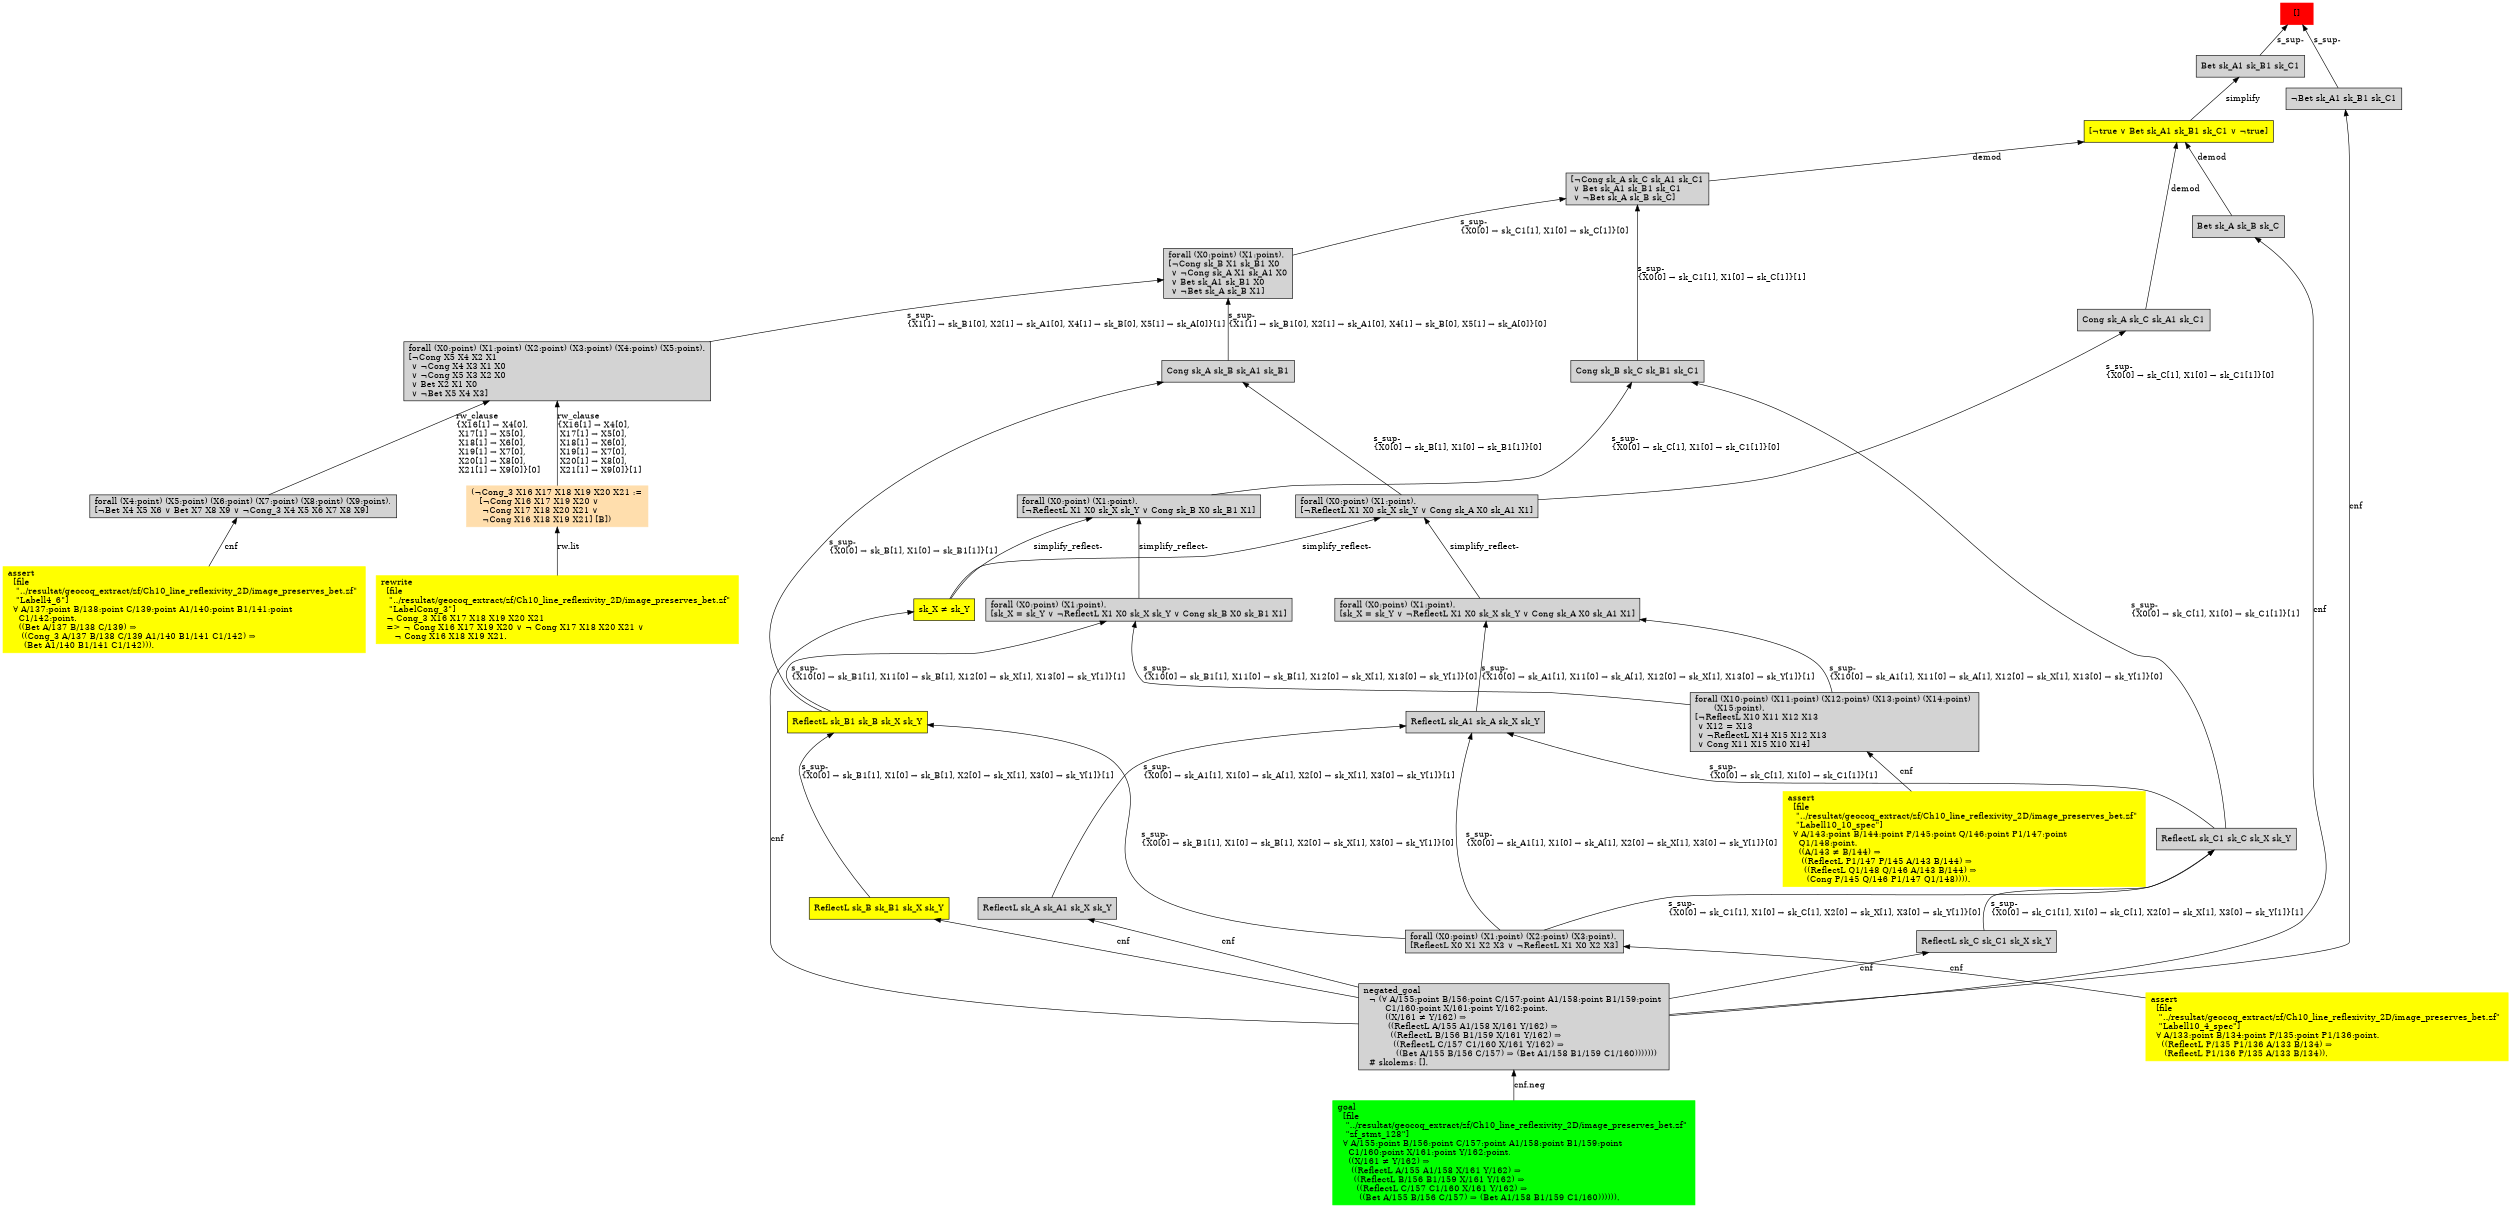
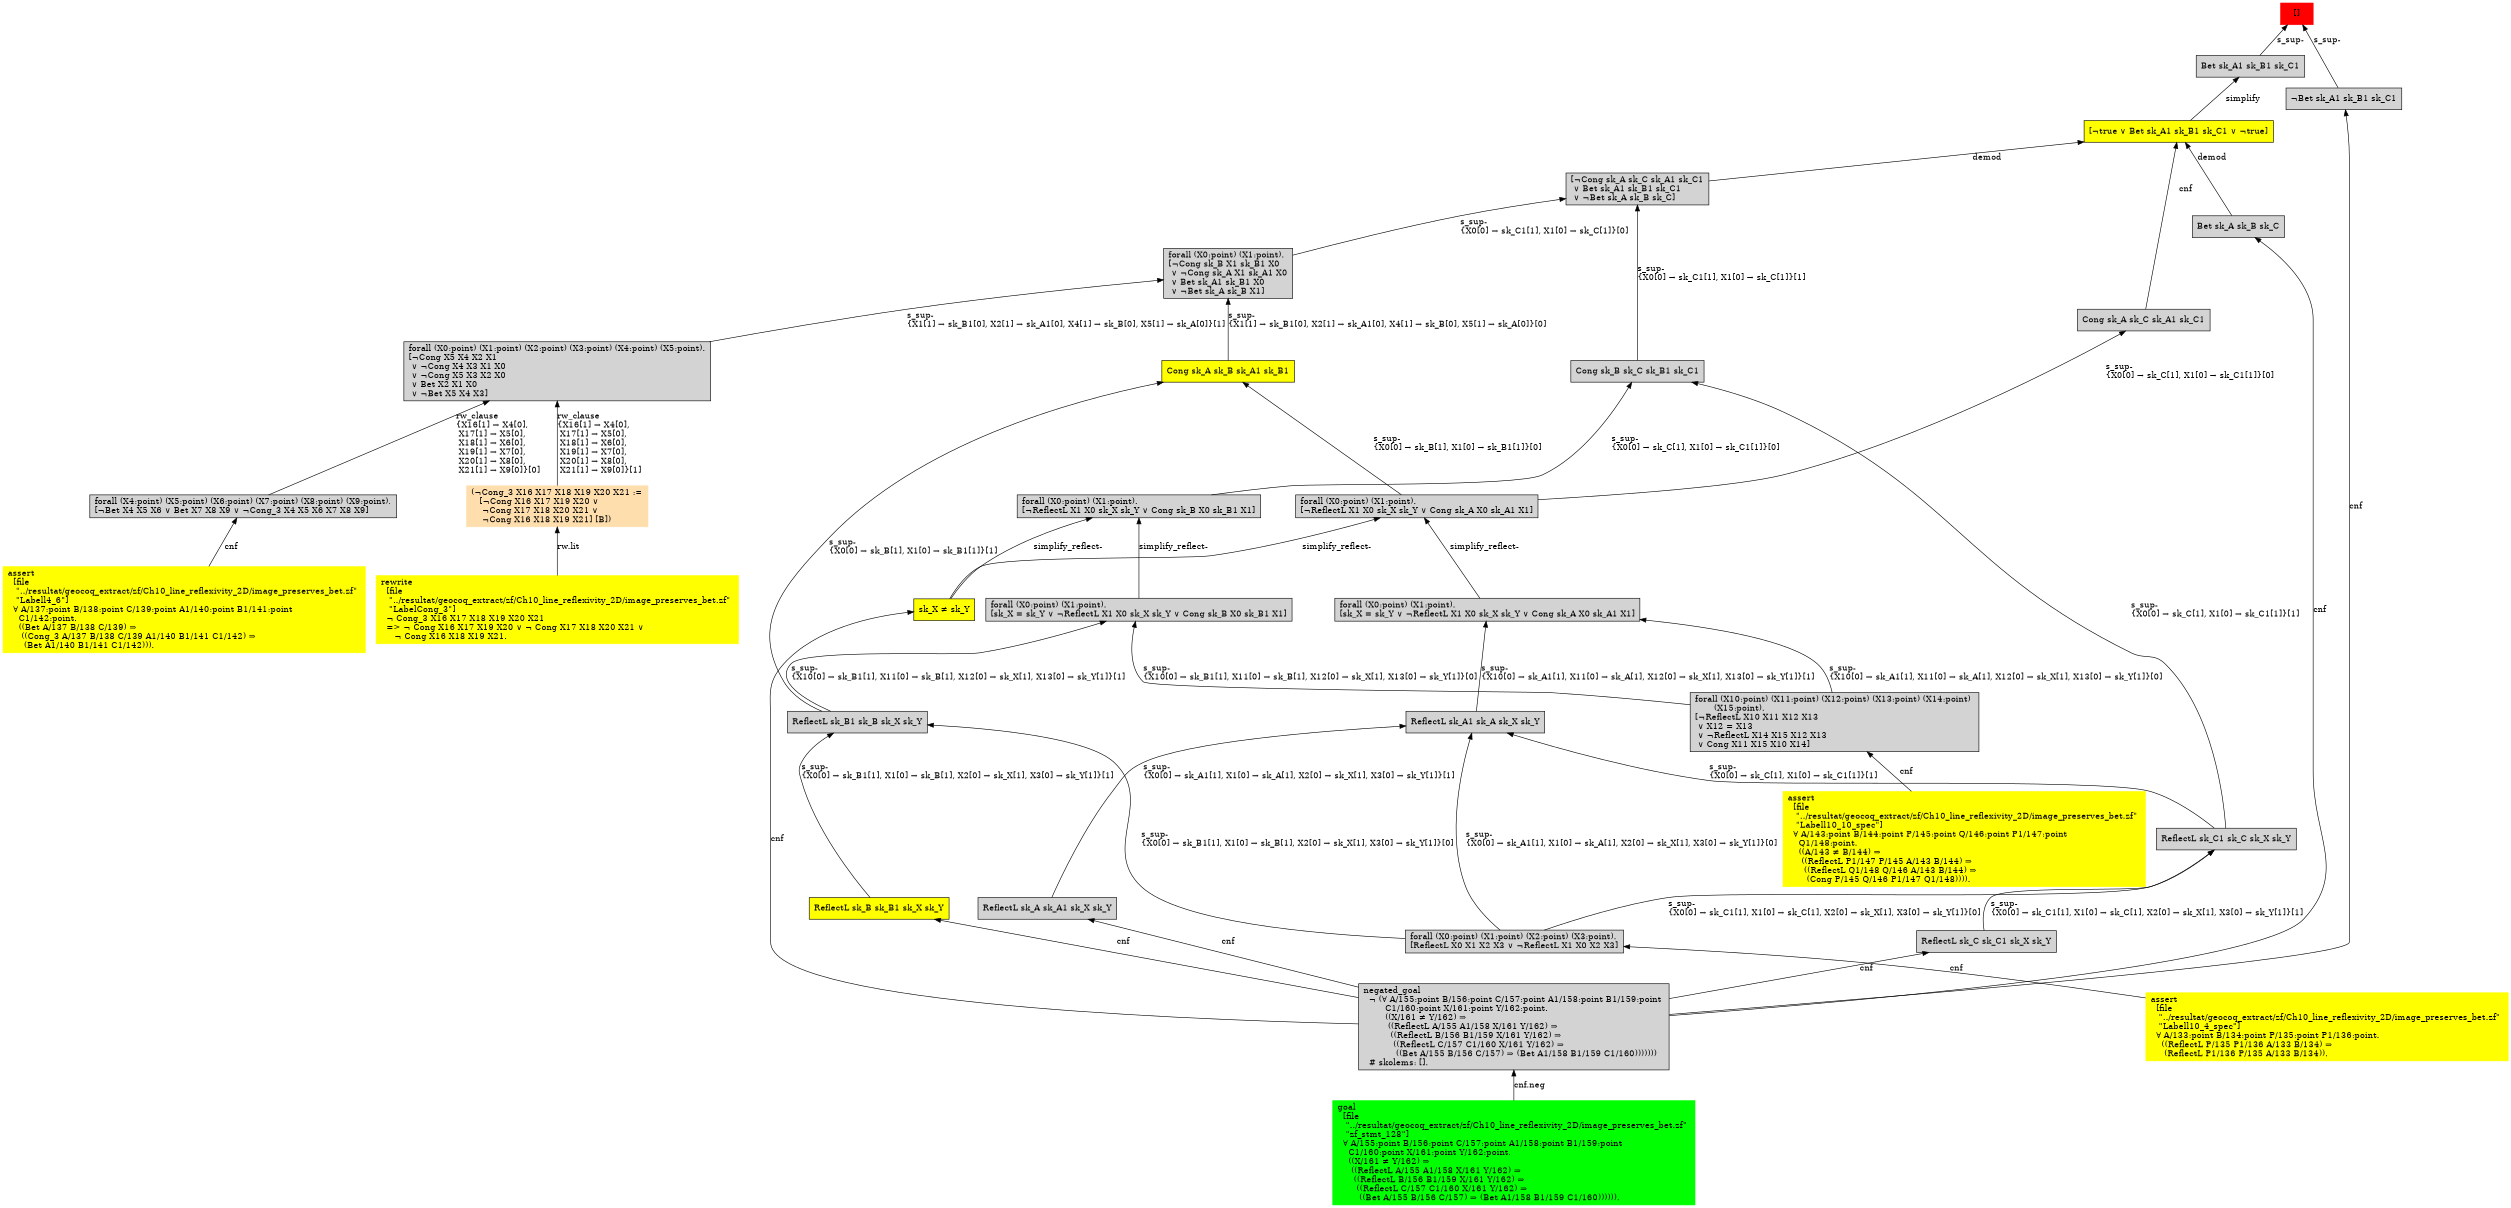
edge "Cong sk_A sk_C sk_A1 sk_C1" -> "[¬true ∨ Bet sk_A1 sk_B1 sk_C1 ∨ ¬true]": label "demod" -> "cnf"
node "Cong sk_A sk_B sk_A1 sk_B1": fillcolor lightgrey -> yellow
node "ReflectL sk_B1 sk_B sk_X sk_Y": fillcolor yellow -> lightgrey
